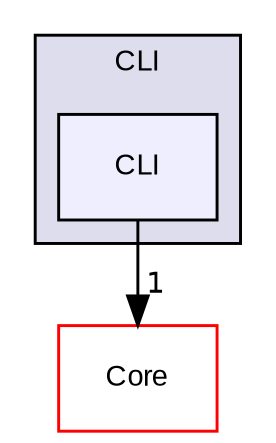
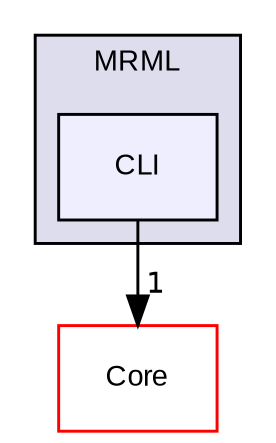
cluster "CLI": label "CLI" -> "MRML"
